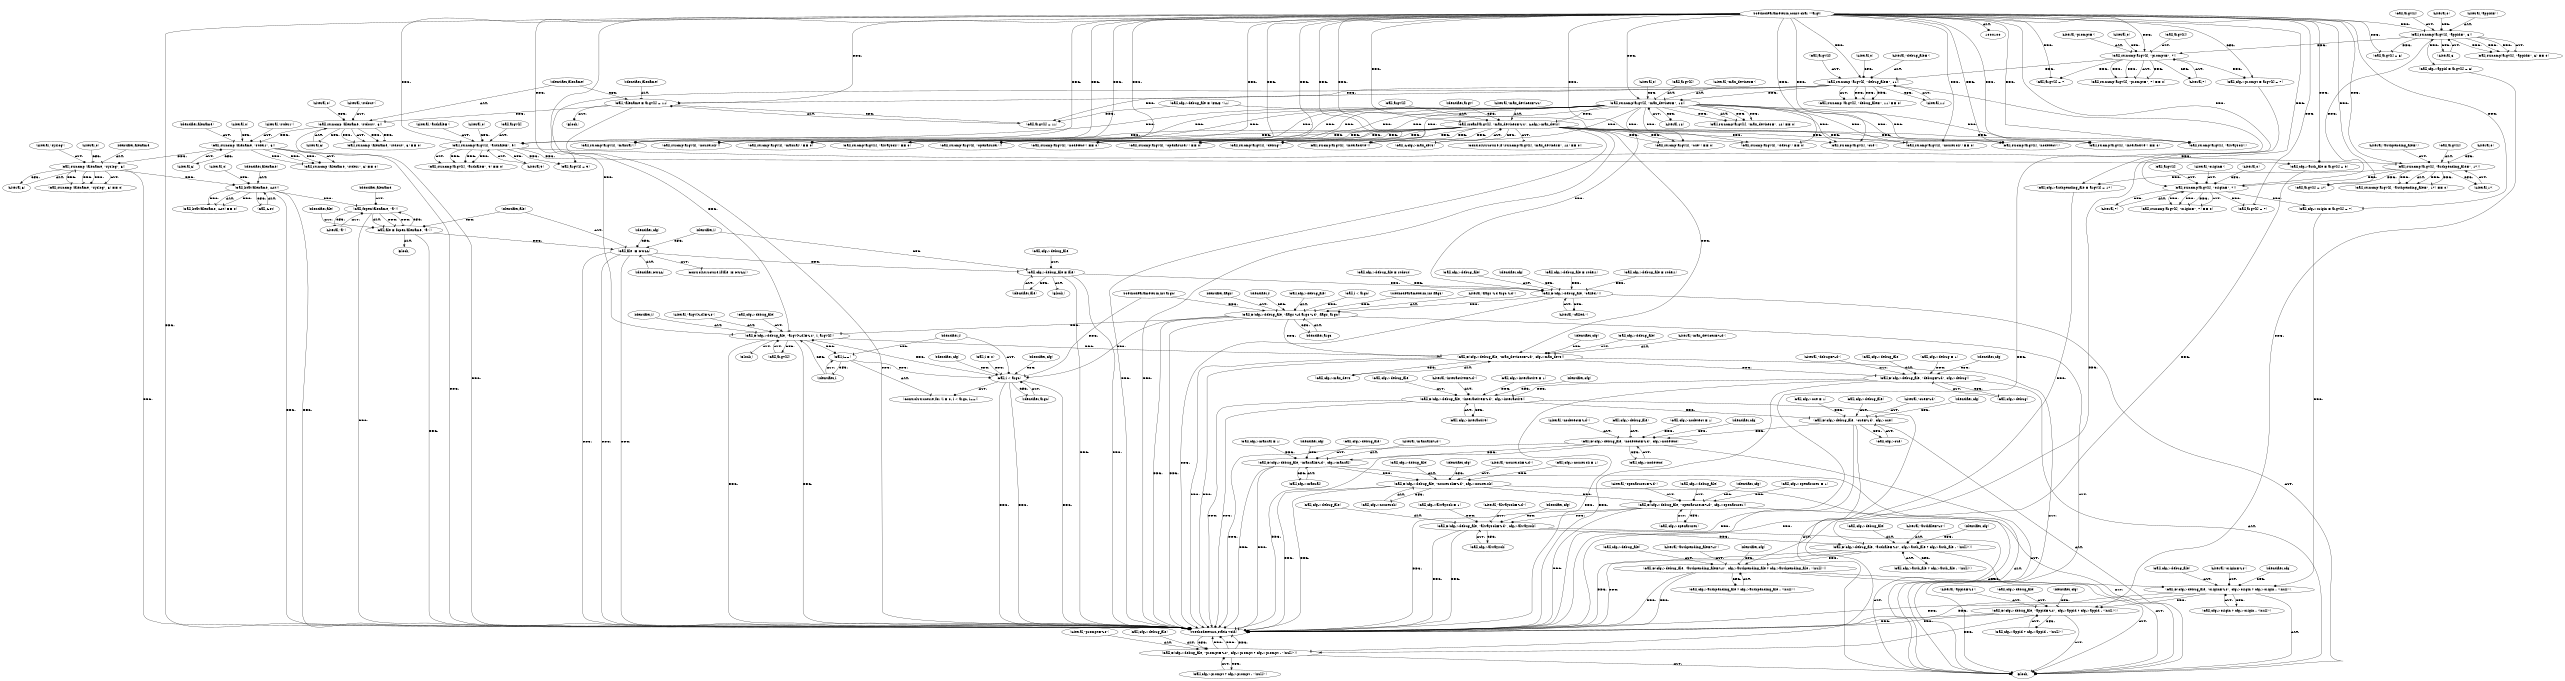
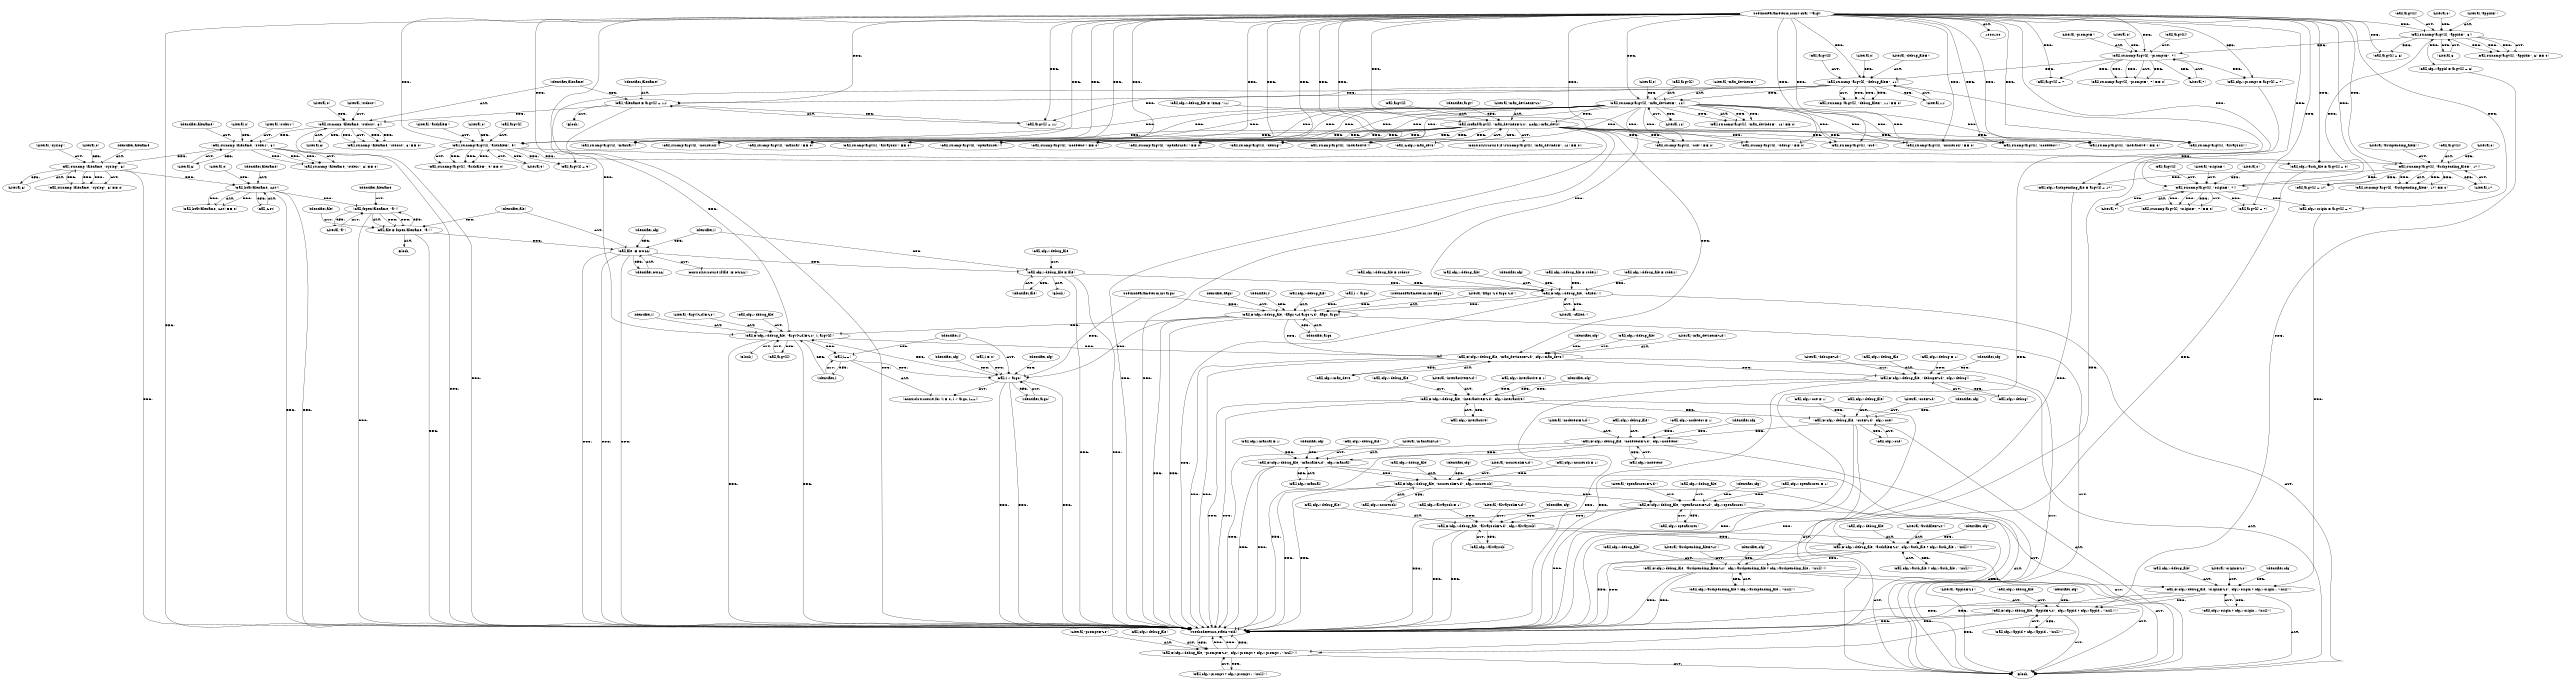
edge "(Call,cfg->debug_file = (FILE *)-1)" -> "(Call,argv[i] + 11)": now "(MethodParameterIn,const char **argv)" -> "(Call,argv[i] + 11)"
edge "(Call,file != NULL)" -> "(Identifier,NULL)": added, label "CFG:"
